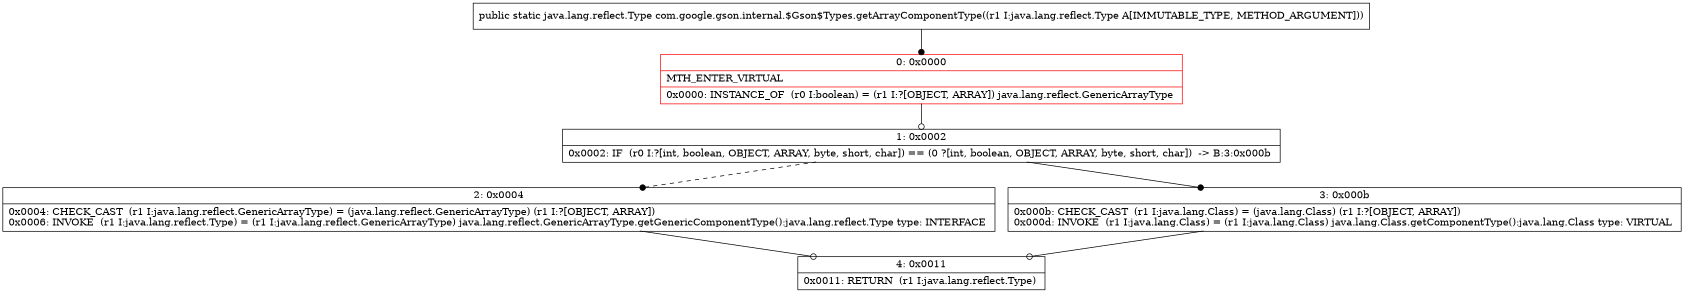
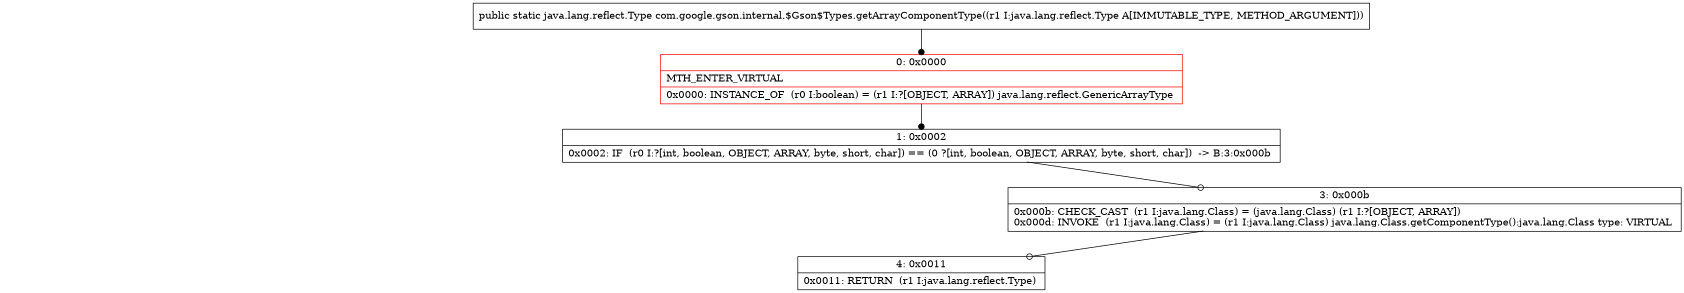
edge "0: 0x0000" -> "1: 0x0002": arrowhead odot -> dot
edge "1: 0x0002" -> "3: 0x000b": arrowhead dot -> odot
node "2: 0x0004": removed
